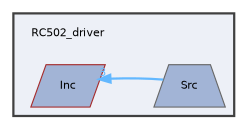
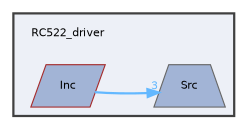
node "RC502_driver": label "RC502_driver" -> "RC522_driver"
edge "Src" -> "Inc": reversed
